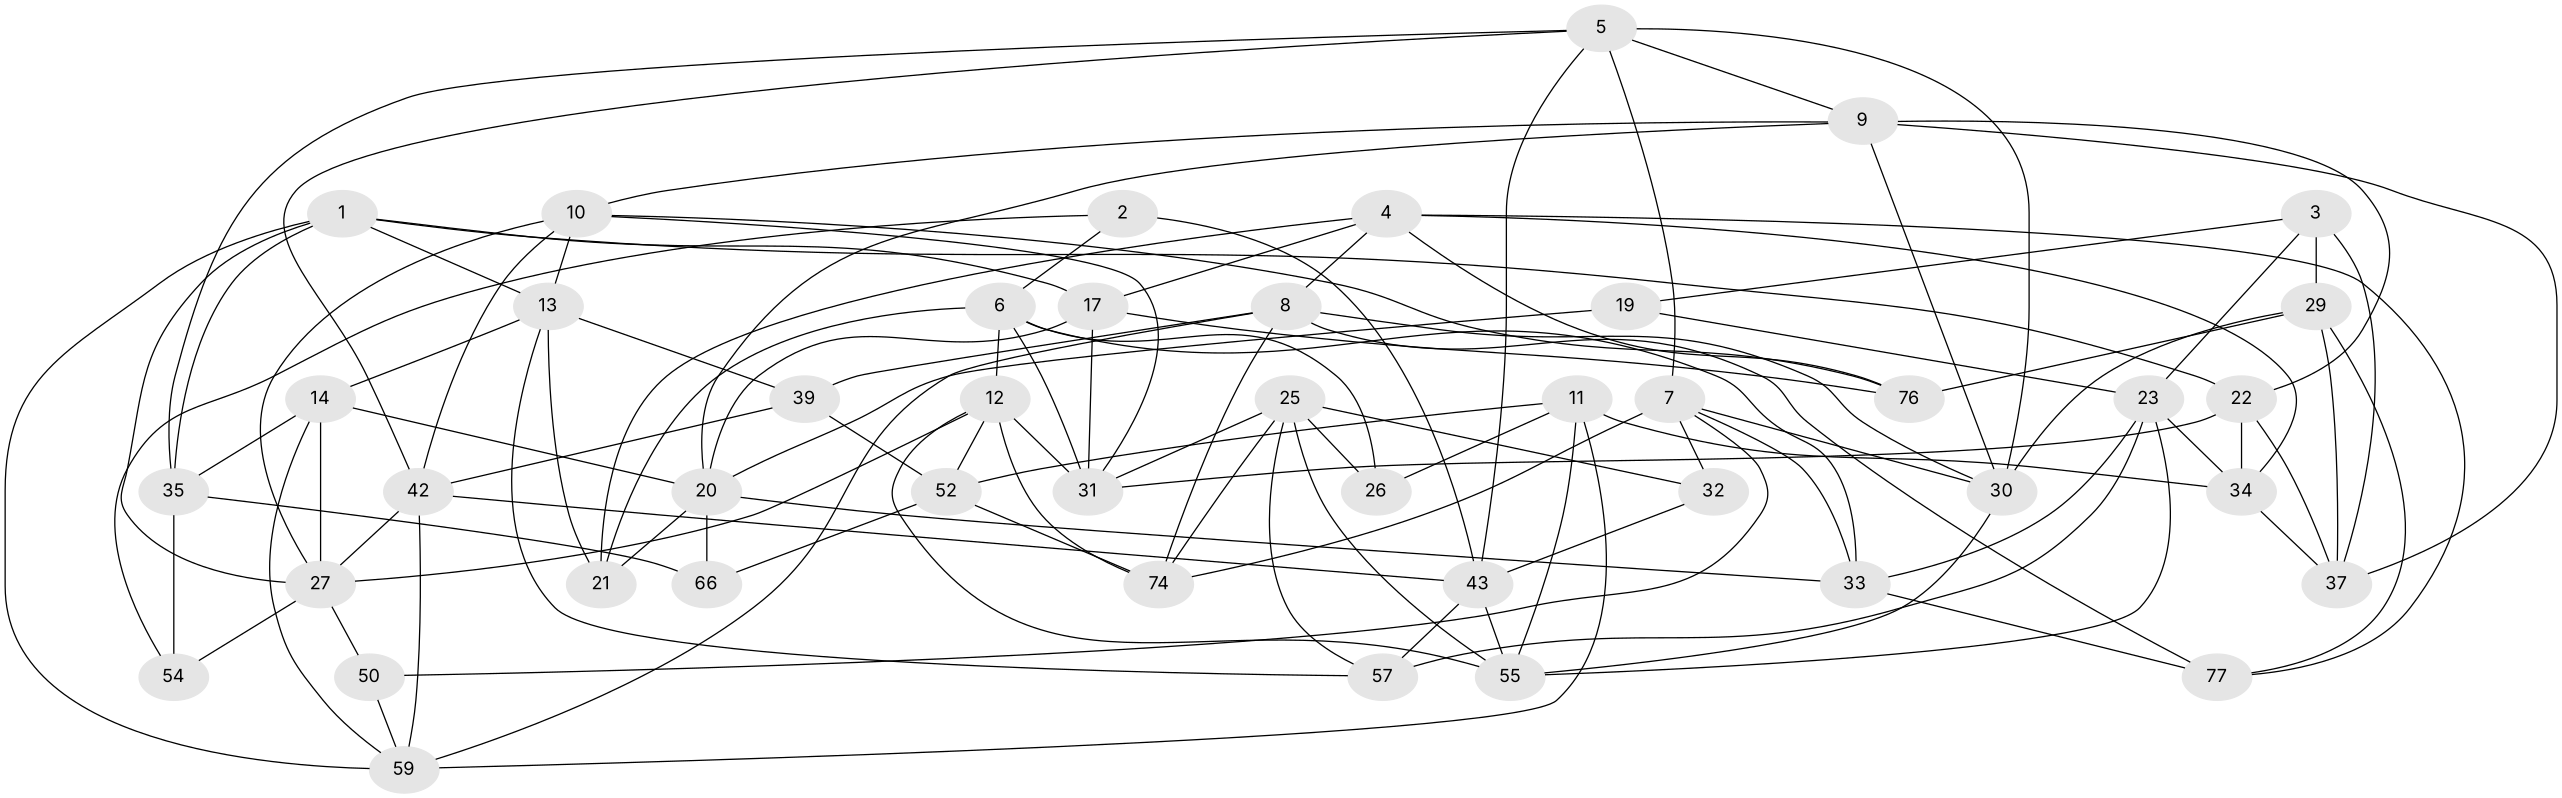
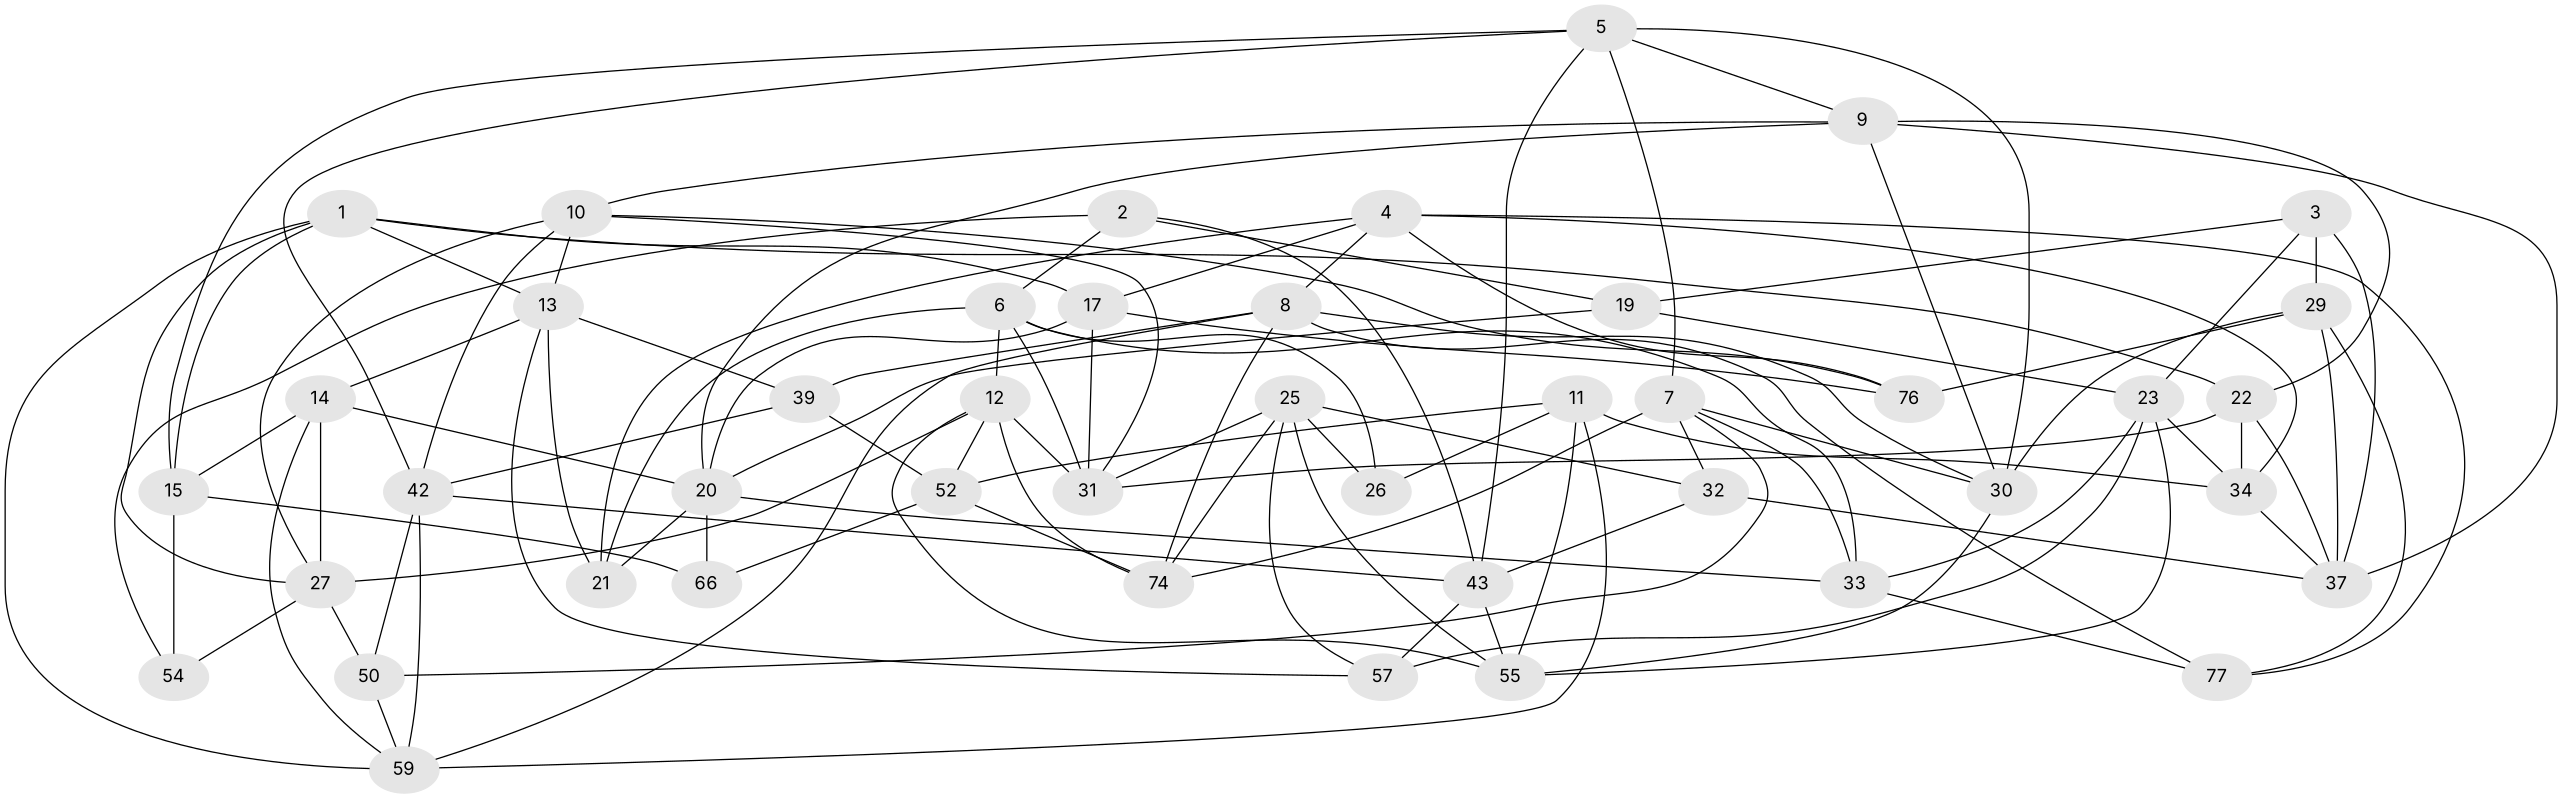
edge "2" -- "19": added
node "35": label "35" -> "15"
edge "42" -- "27": now "42" -- "50"
edge "32" -- "37": added
